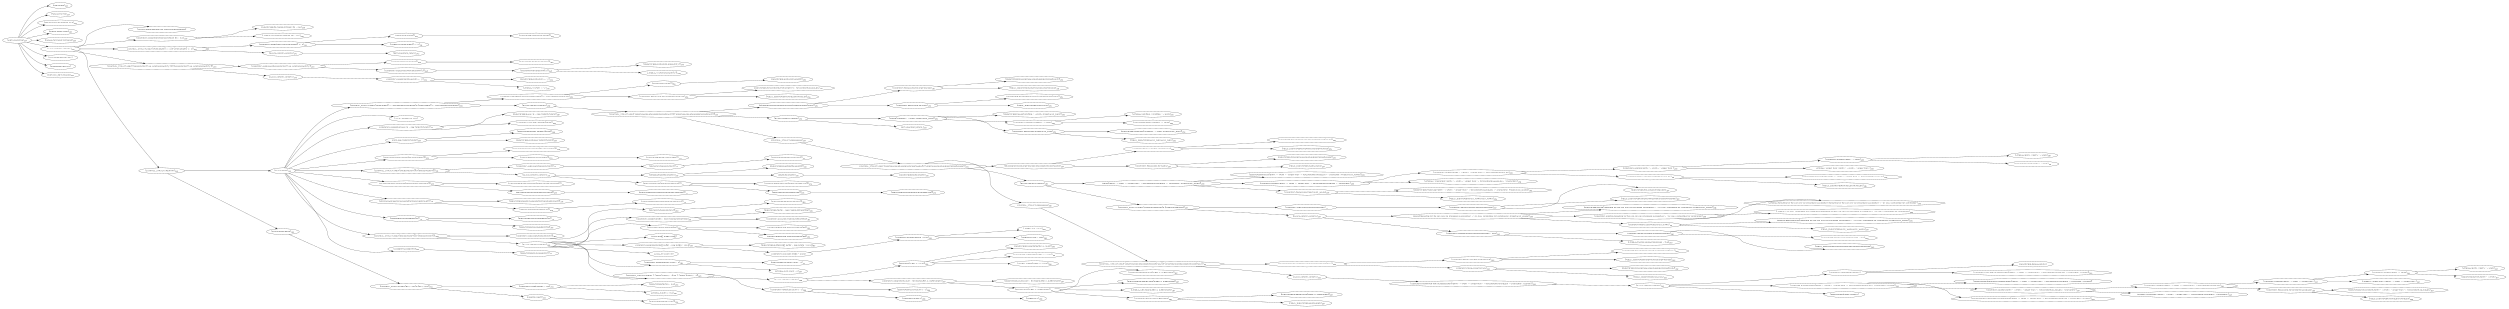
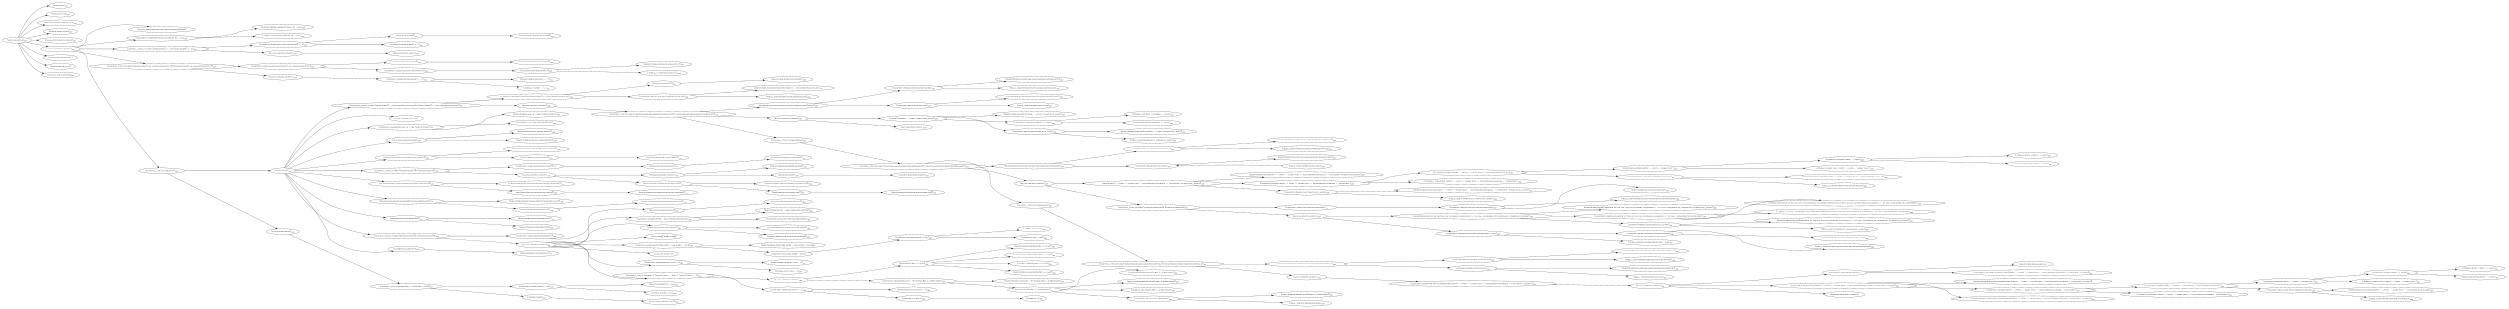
edge "(<operator>.fieldAccess,Tar.WARN)" -> "(FIELD_IDENTIFIER,WARN,WARN)": reversed
node "(IDENTIFIER,count,write(buffer, 0, count))": added
